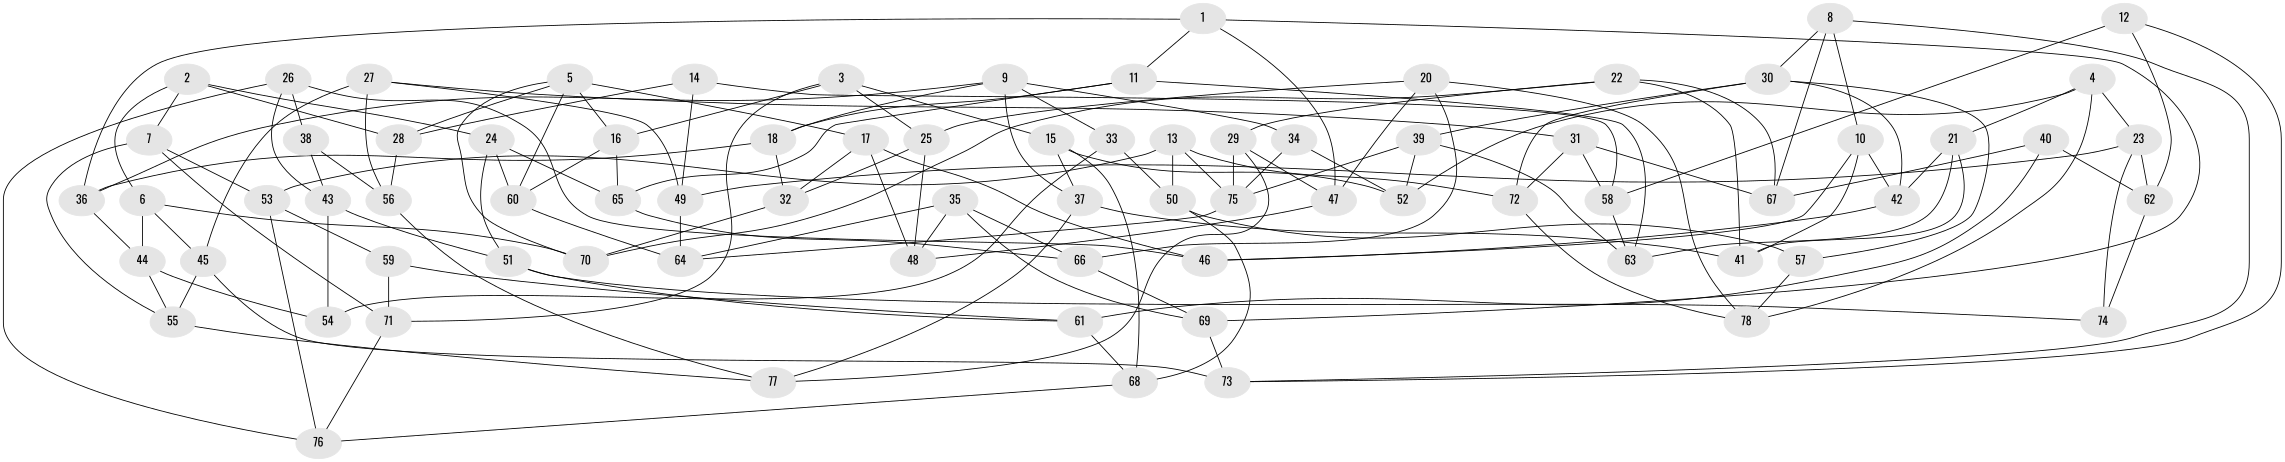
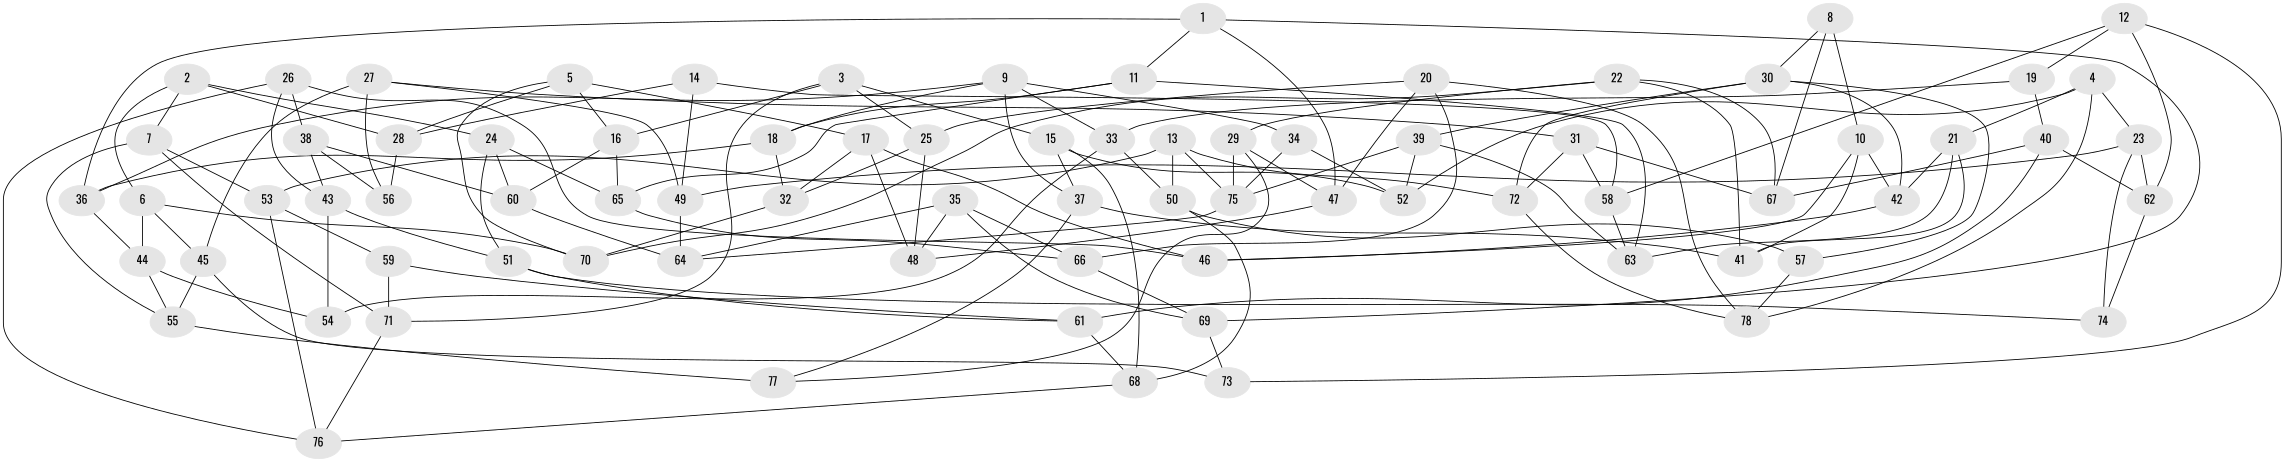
node "19": added
edge "5" -- "60": now "38" -- "60"
edge "56" -- "77": removed
edge "8" -- "73": removed
